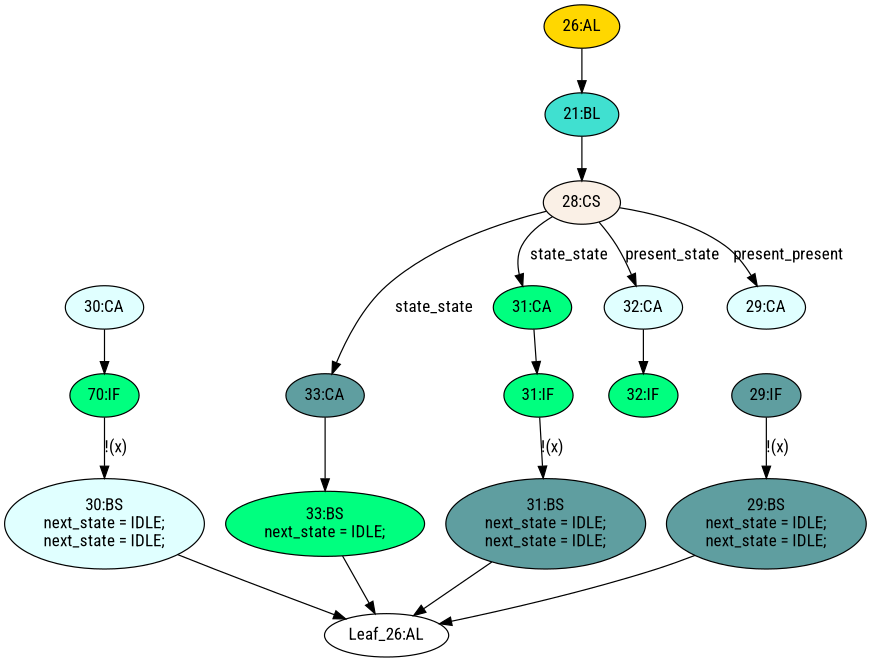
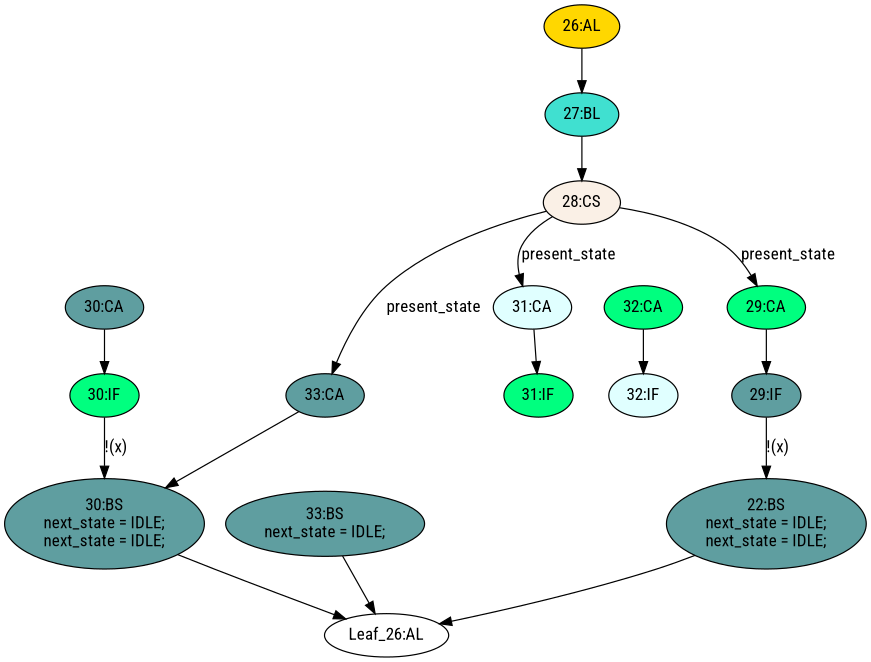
node "21:BL": label "21:BL" -> "27:BL"
edge "28:CS" -> "32:CA": removed, label "present_state"
edge "28:CS" -> "31:CA": label "state_state" -> "present_state"
edge "28:CS" -> "29:CA": label "present_present" -> "present_state"
node "30:CA": fillcolor lightcyan -> cadetblue
edge "28:CS" -> "33:CA": label "state_state" -> "present_state"
node "31:CA": fillcolor springgreen -> lightcyan
node "32:CA": fillcolor lightcyan -> springgreen
node "29:CA": fillcolor lightcyan -> springgreen
edge "29:CA" -> "29:IF": added
node "70:IF": label "70:IF" -> "30:IF"
node "32:IF": fillcolor springgreen -> lightcyan
edge "33:CA" -> "33:BS next_state = IDLE;": now "33:CA" -> "30:BS next_state = IDLE; next_state = IDLE;"
node "30:BS next_state = IDLE; next_state = IDLE;": fillcolor lightcyan -> cadetblue
node "33:BS next_state = IDLE;": fillcolor springgreen -> cadetblue
node "31:BS next_state = IDLE; next_state = IDLE;": removed
node "29:BS next_state = IDLE; next_state = IDLE;": label "29:BS next_state = IDLE; next_state = IDLE;" -> "22:BS next_state = IDLE; next_state = IDLE;"
